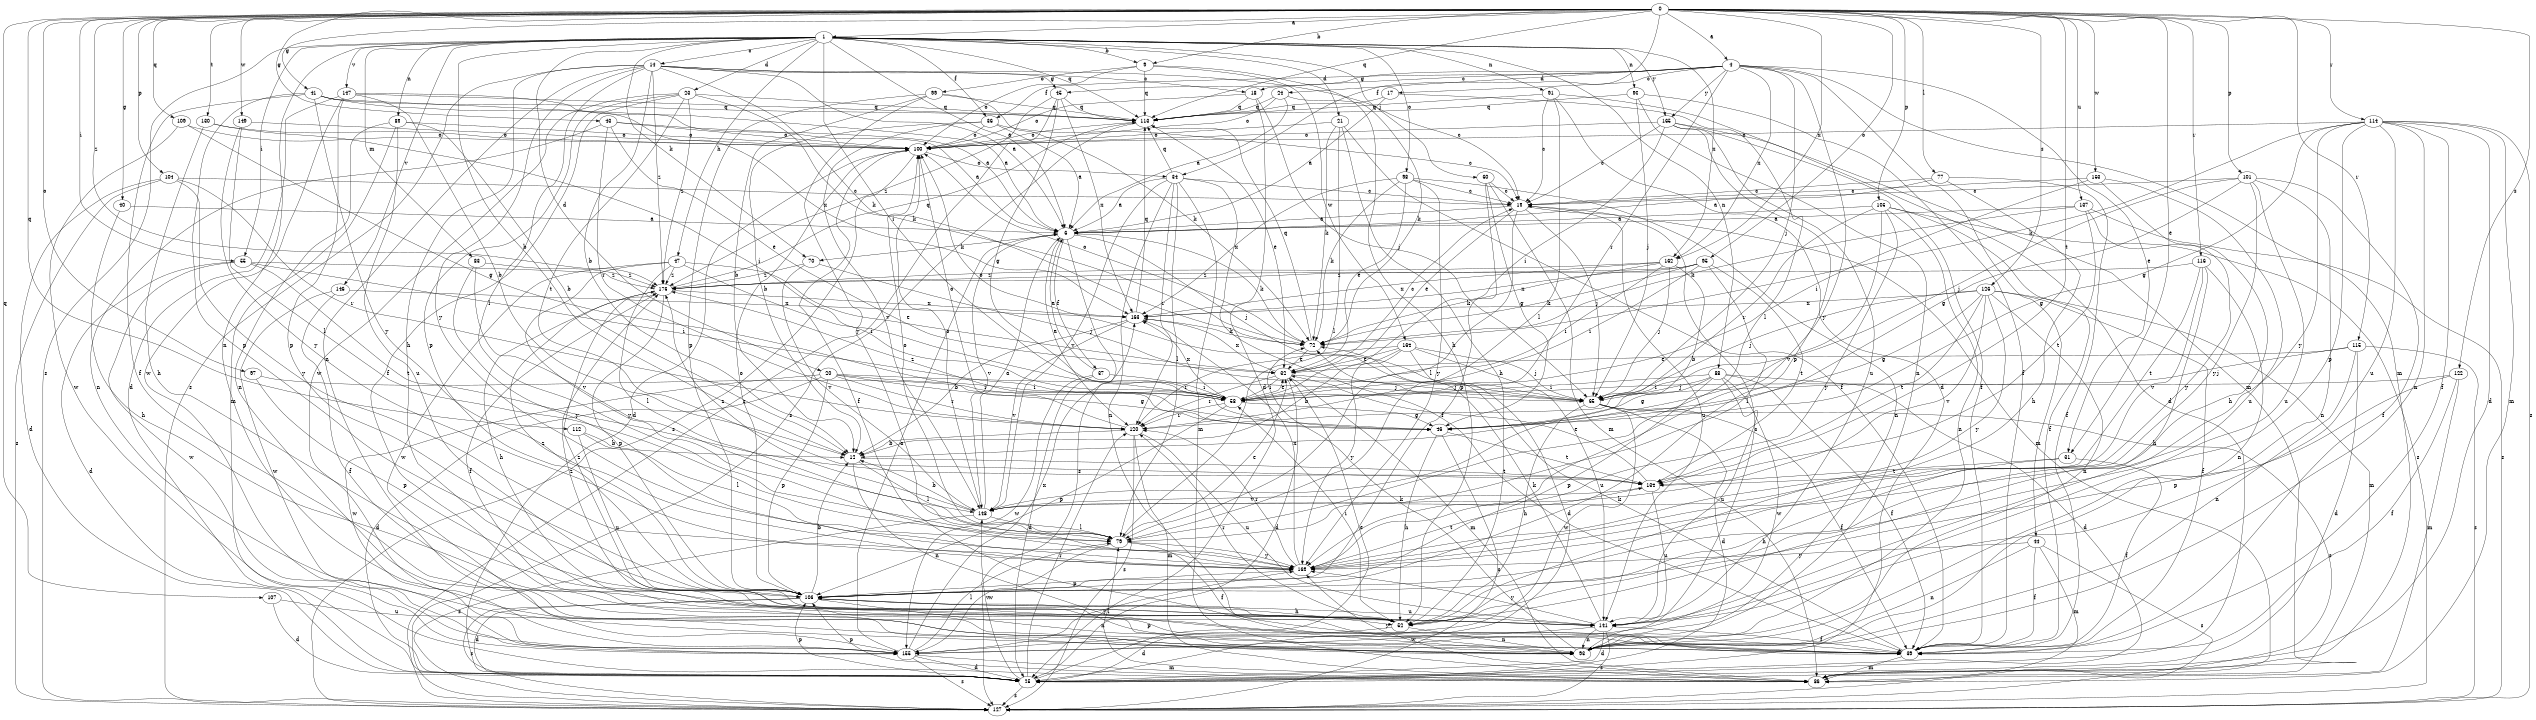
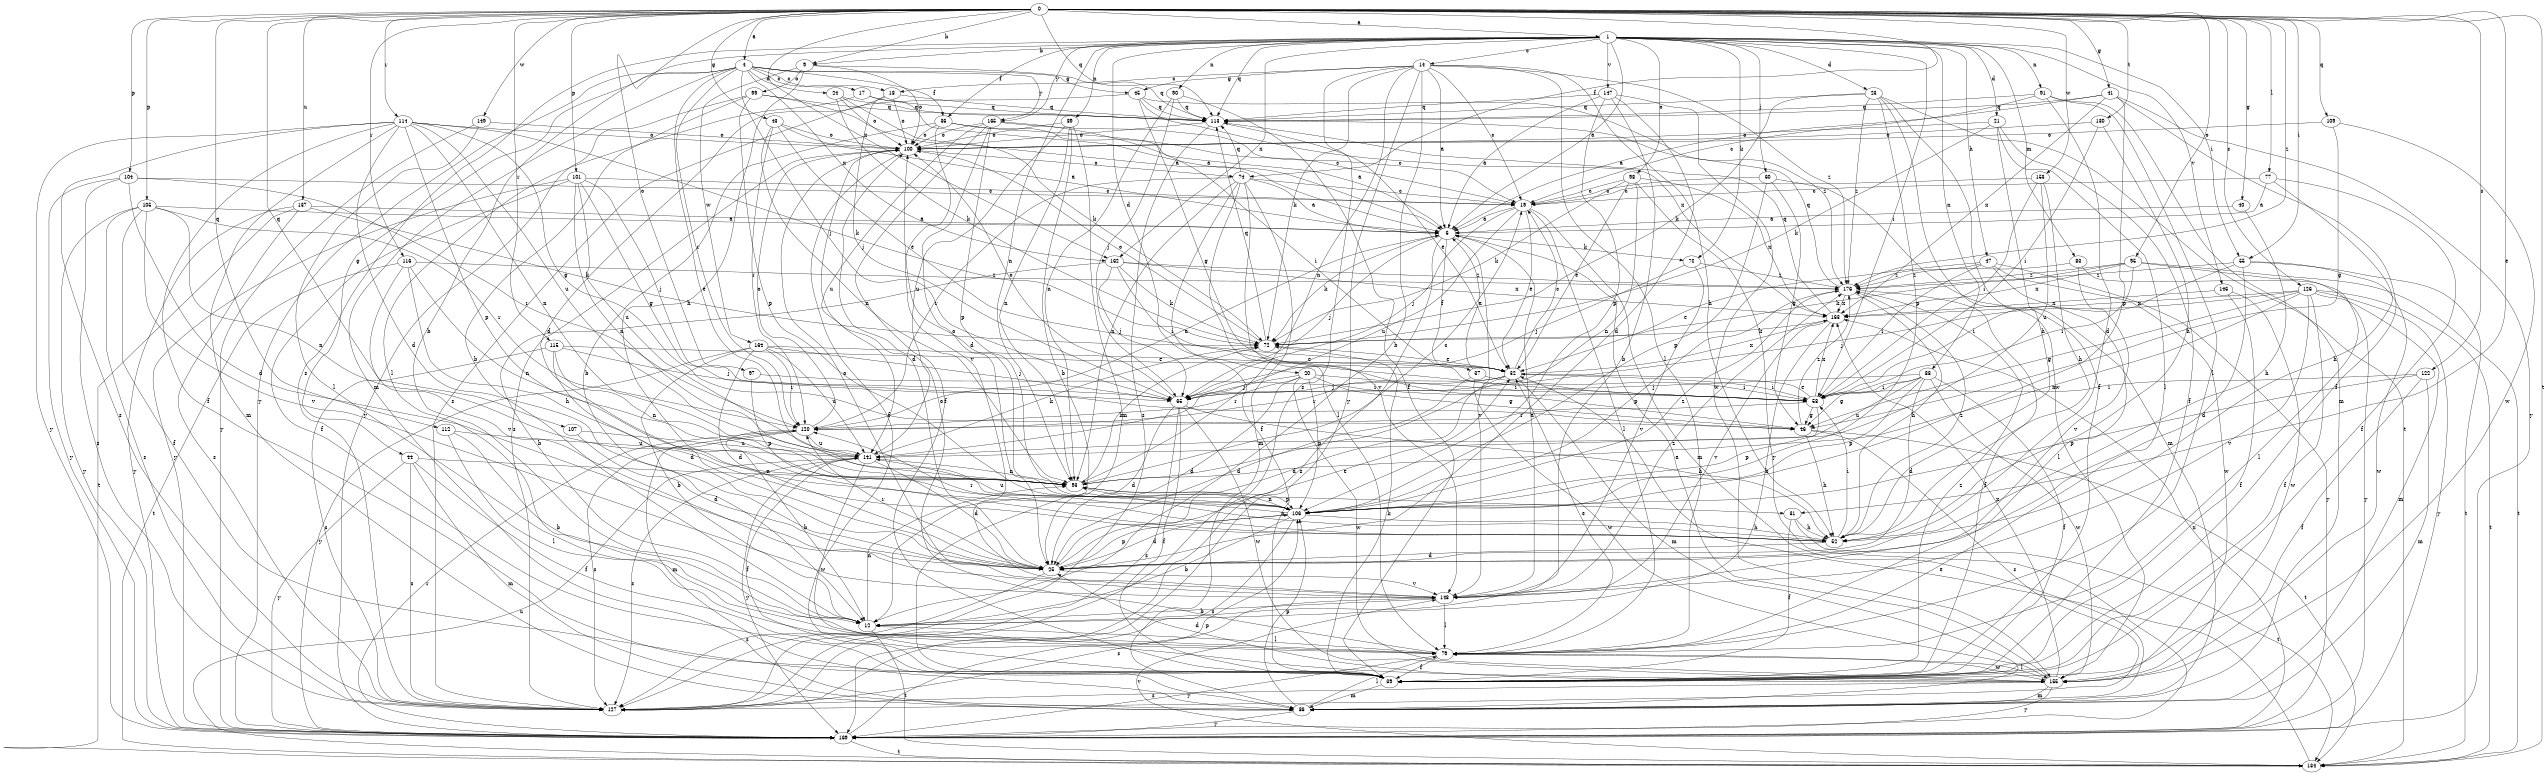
node "34": label "34" -> "74"
edge "6" -> "120": reversed
